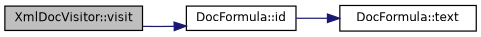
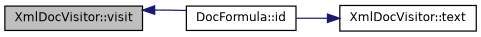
node "DocFormula::text": label "DocFormula::text" -> "XmlDocVisitor::text"
edge "XmlDocVisitor::visit" -> "DocFormula::id": reversed
